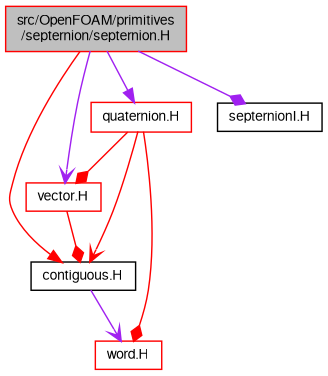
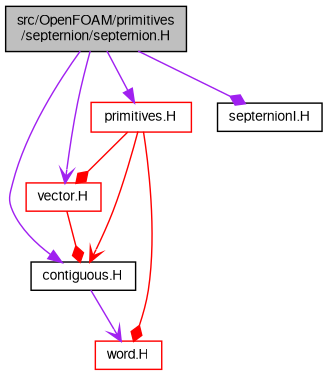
node "src/OpenFOAM/primitives /septernion/septernion.H": color red -> black
node "quaternion.H": label "quaternion.H" -> "primitives.H"
edge "src/OpenFOAM/primitives /septernion/septernion.H" -> "contiguous.H": color red -> purple
